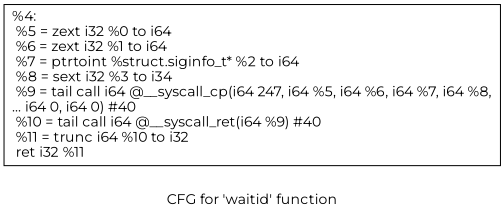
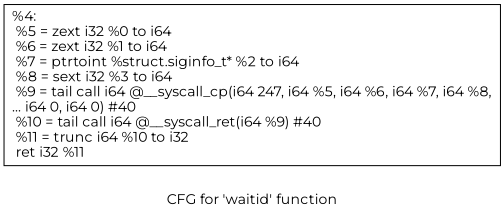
node "%4:": text "%8 = sext i32 %3 to i34" -> "%8 = sext i32 %3 to i64"
